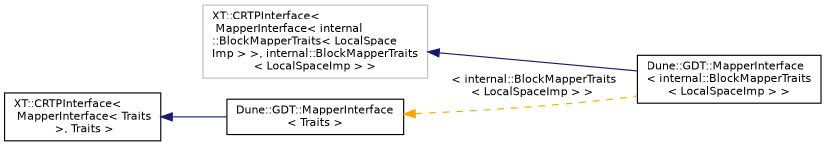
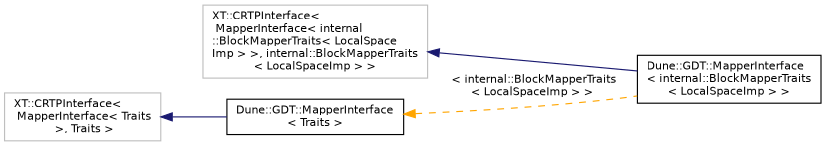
node "XT::CRTPInterface< MapperInterface< Traits >, Traits >": color black -> grey75
